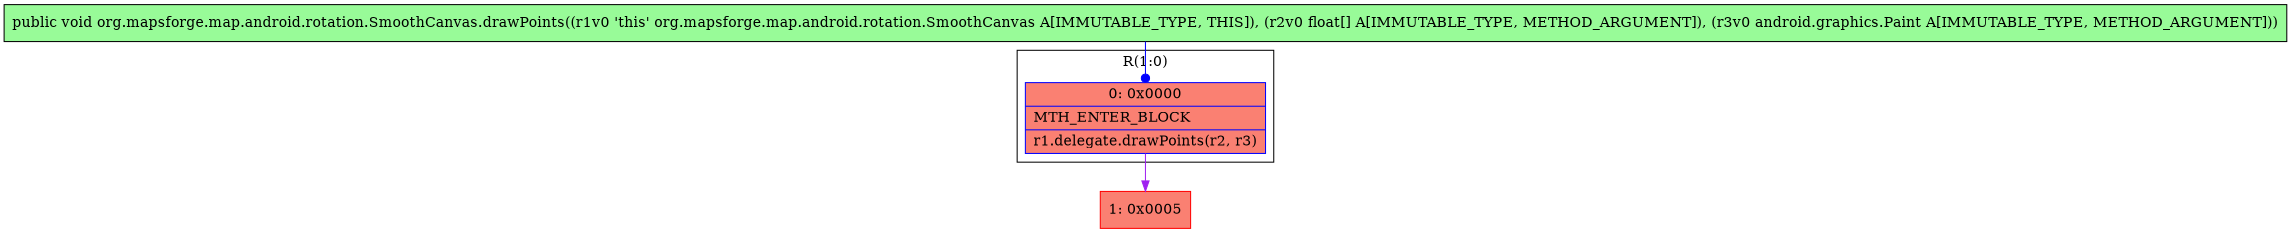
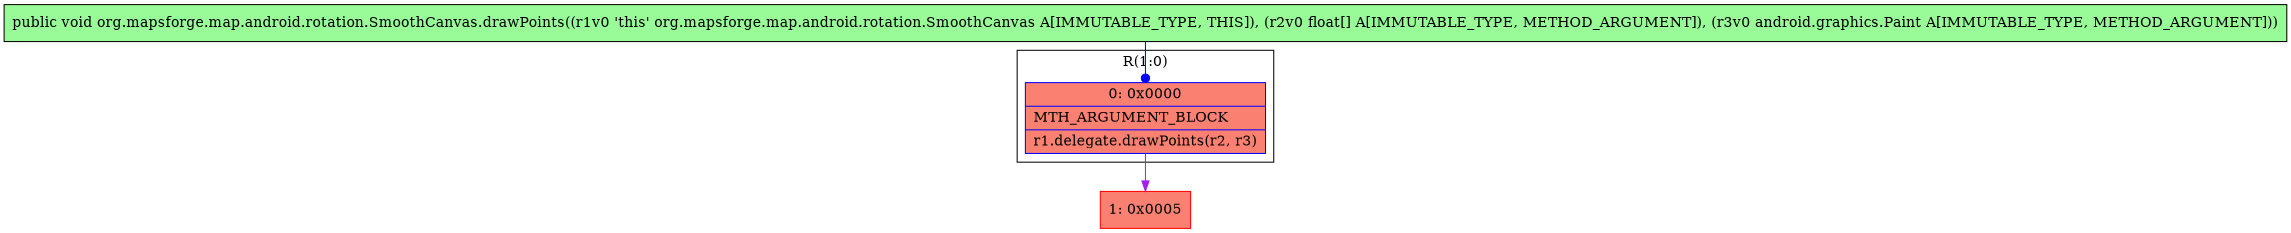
node "0: 0x0000": text "MTH_ENTER_BLOCK" -> "MTH_ARGUMENT_BLOCK"
